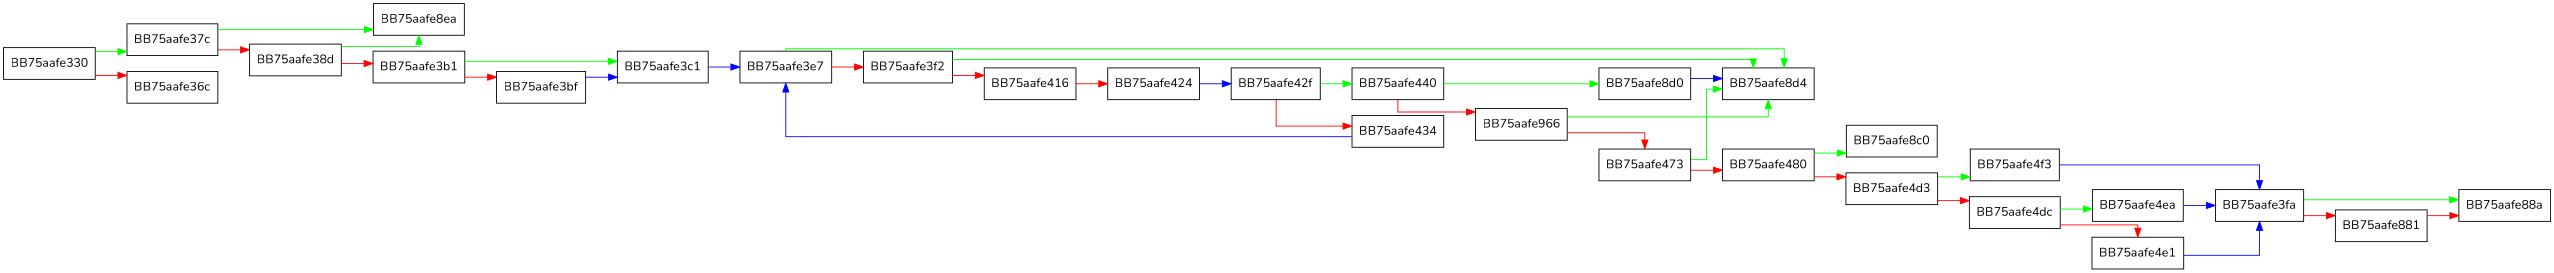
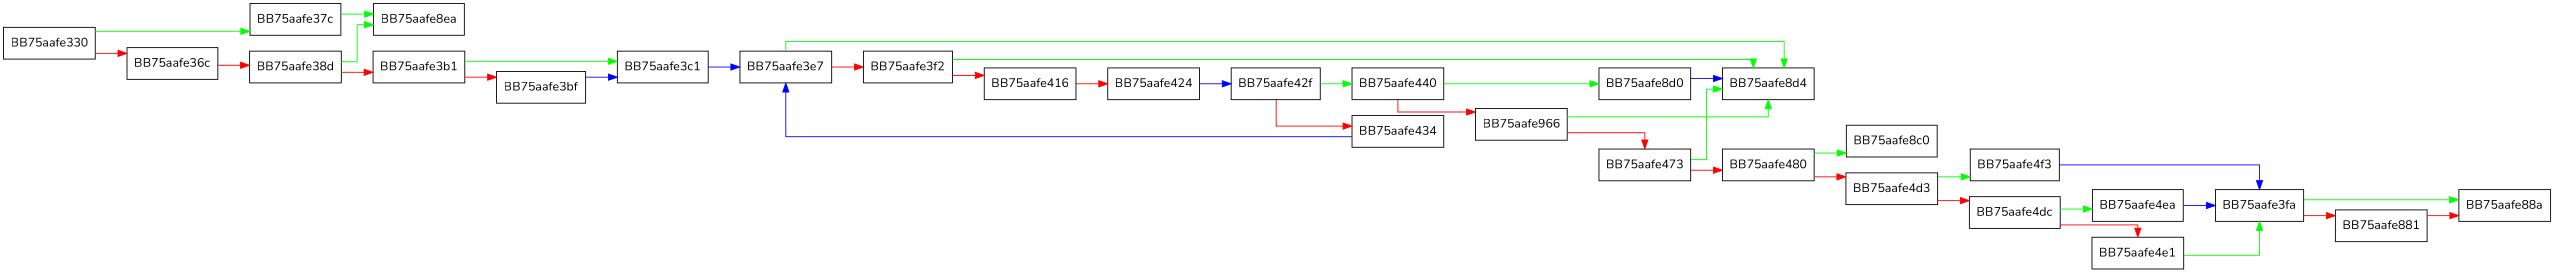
edge "BB75aafe37c" -> "BB75aafe38d": now "BB75aafe36c" -> "BB75aafe38d"
edge "BB75aafe4e1" -> "BB75aafe3fa": color blue -> green
